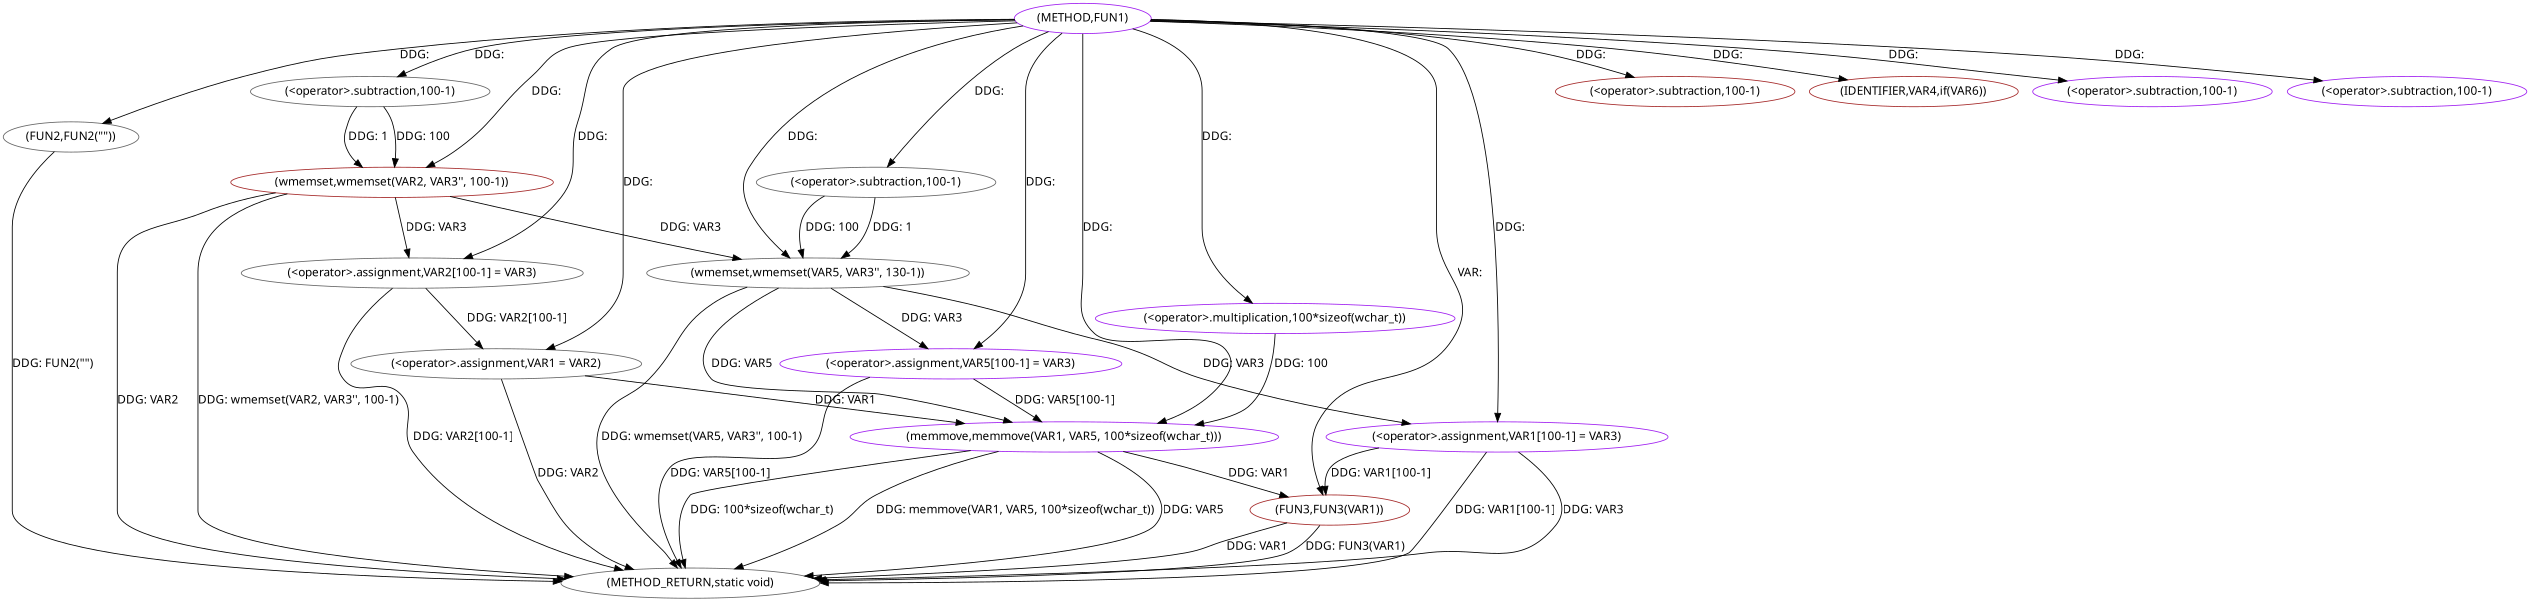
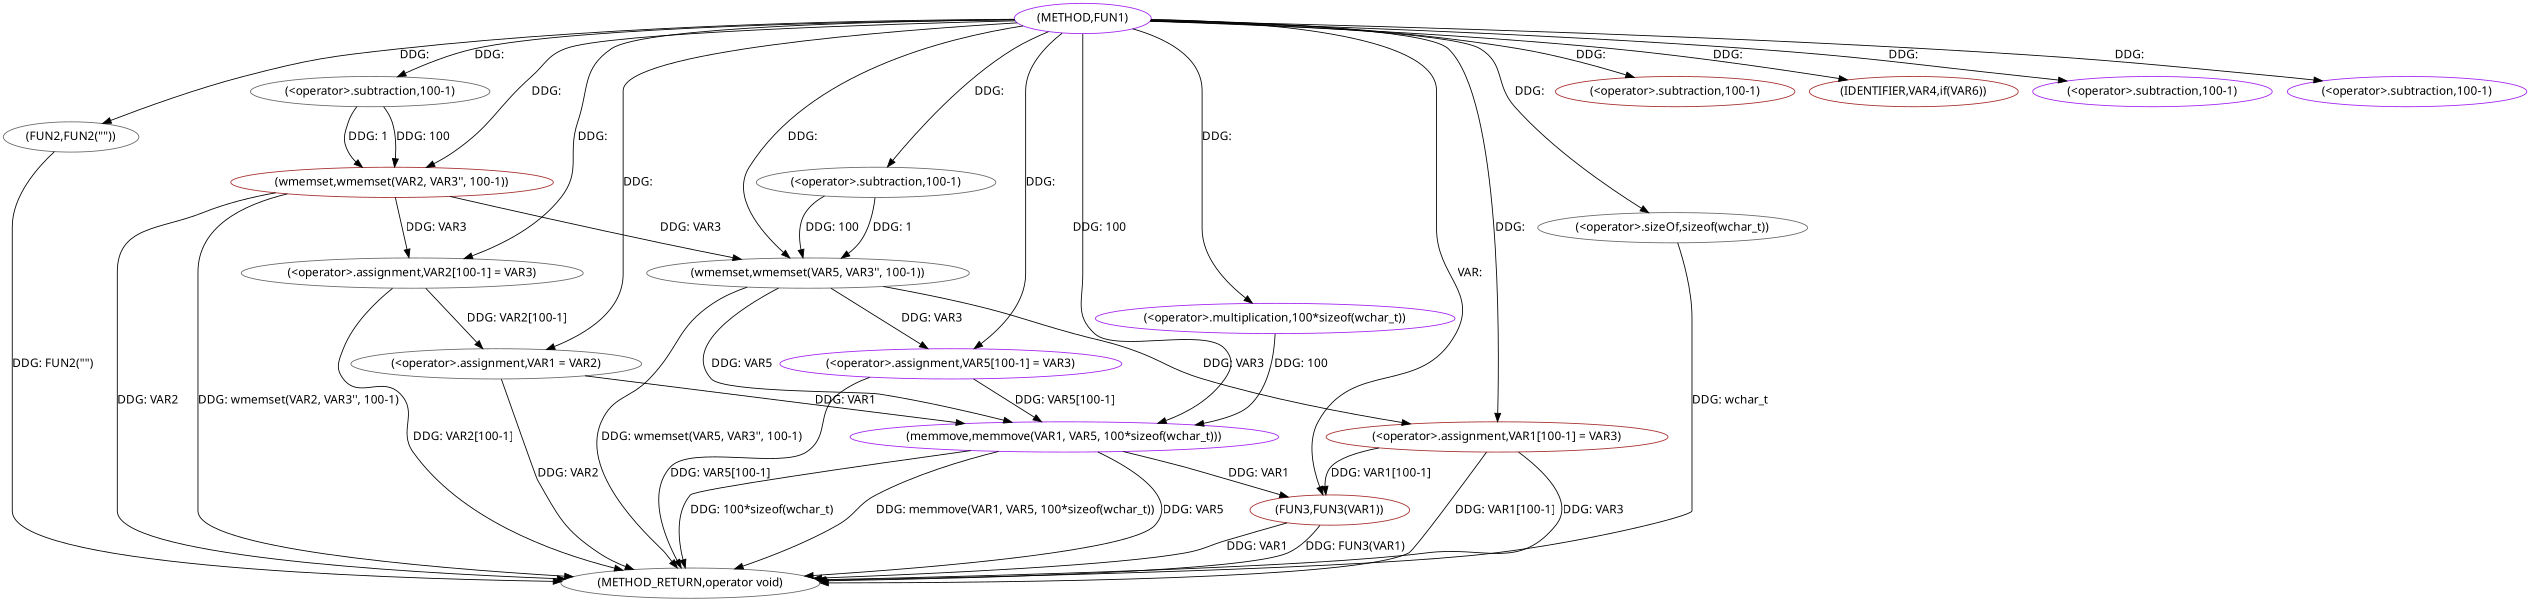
edge "(METHOD,FUN1)" -> "(memmove,memmove(VAR1, VAR5, 100*sizeof(wchar_t)))": label "DDG: " -> "DDG: 100"
node "(<operator>.sizeOf,sizeof(wchar_t))": added
node "(wmemset,wmemset(VAR5, VAR3'', 130-1))": label "(wmemset,wmemset(VAR5, VAR3'', 130-1))" -> "(wmemset,wmemset(VAR5, VAR3'', 100-1))"
node "(<operator>.assignment,VAR1[100-1] = VAR3)": color purple -> brown
node "(METHOD_RETURN,static void)": label "(METHOD_RETURN,static void)" -> "(METHOD_RETURN,operator void)"
